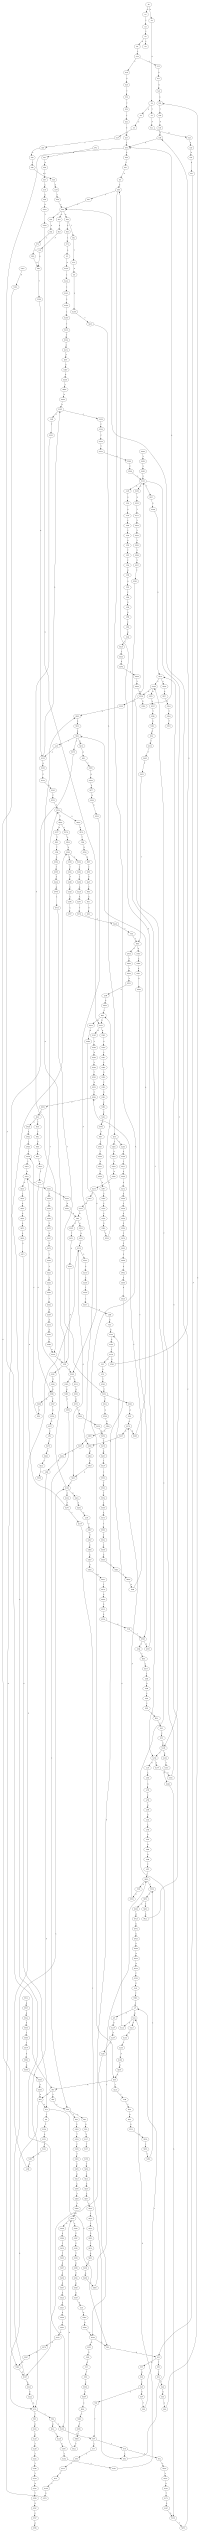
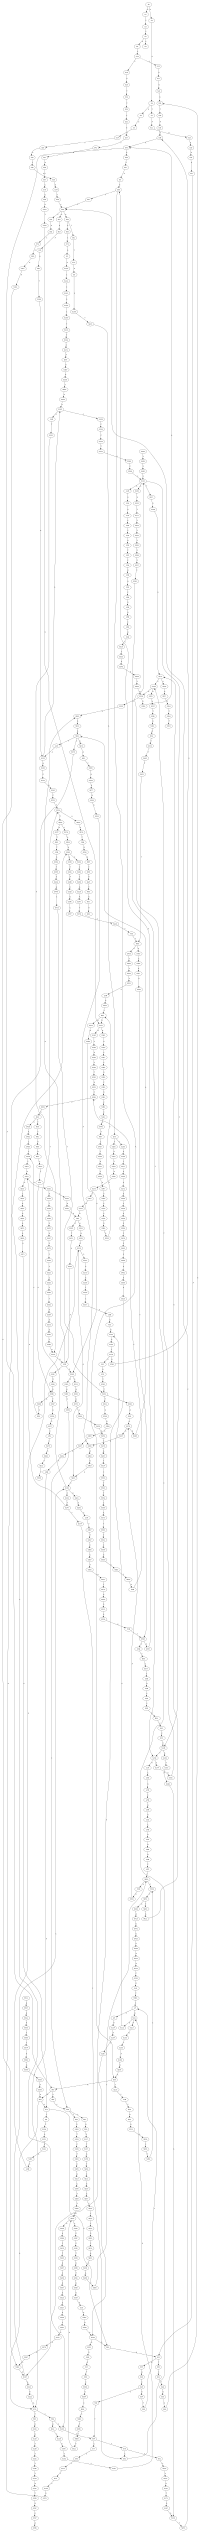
edge "S37" -> "S43": now "S37" -> "S42"
edge "S89" -> "S90": now "S89" -> "S107"
edge "S137" -> "S159": added, label "G"
